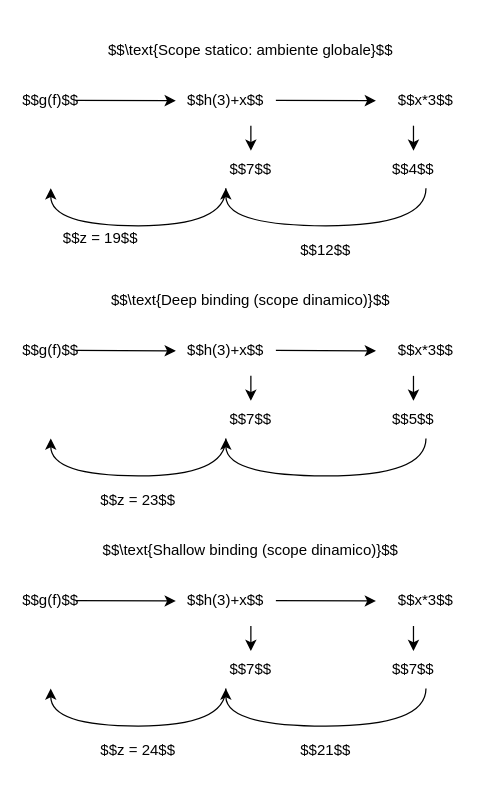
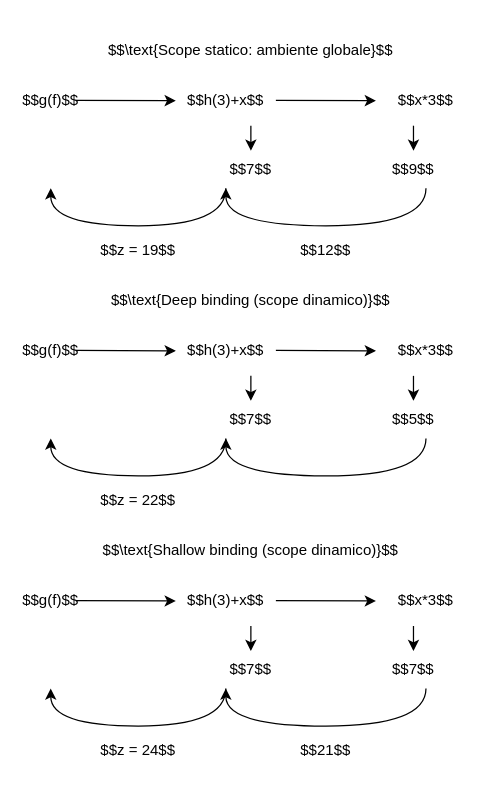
node "$$4$$": label "$$4$$" -> "$$9$$"
node "$$z = 19$$": moved (101, 238) -> (138, 251)
node "$$z = 23$$": label "$$z = 23$$" -> "$$z = 22$$"
